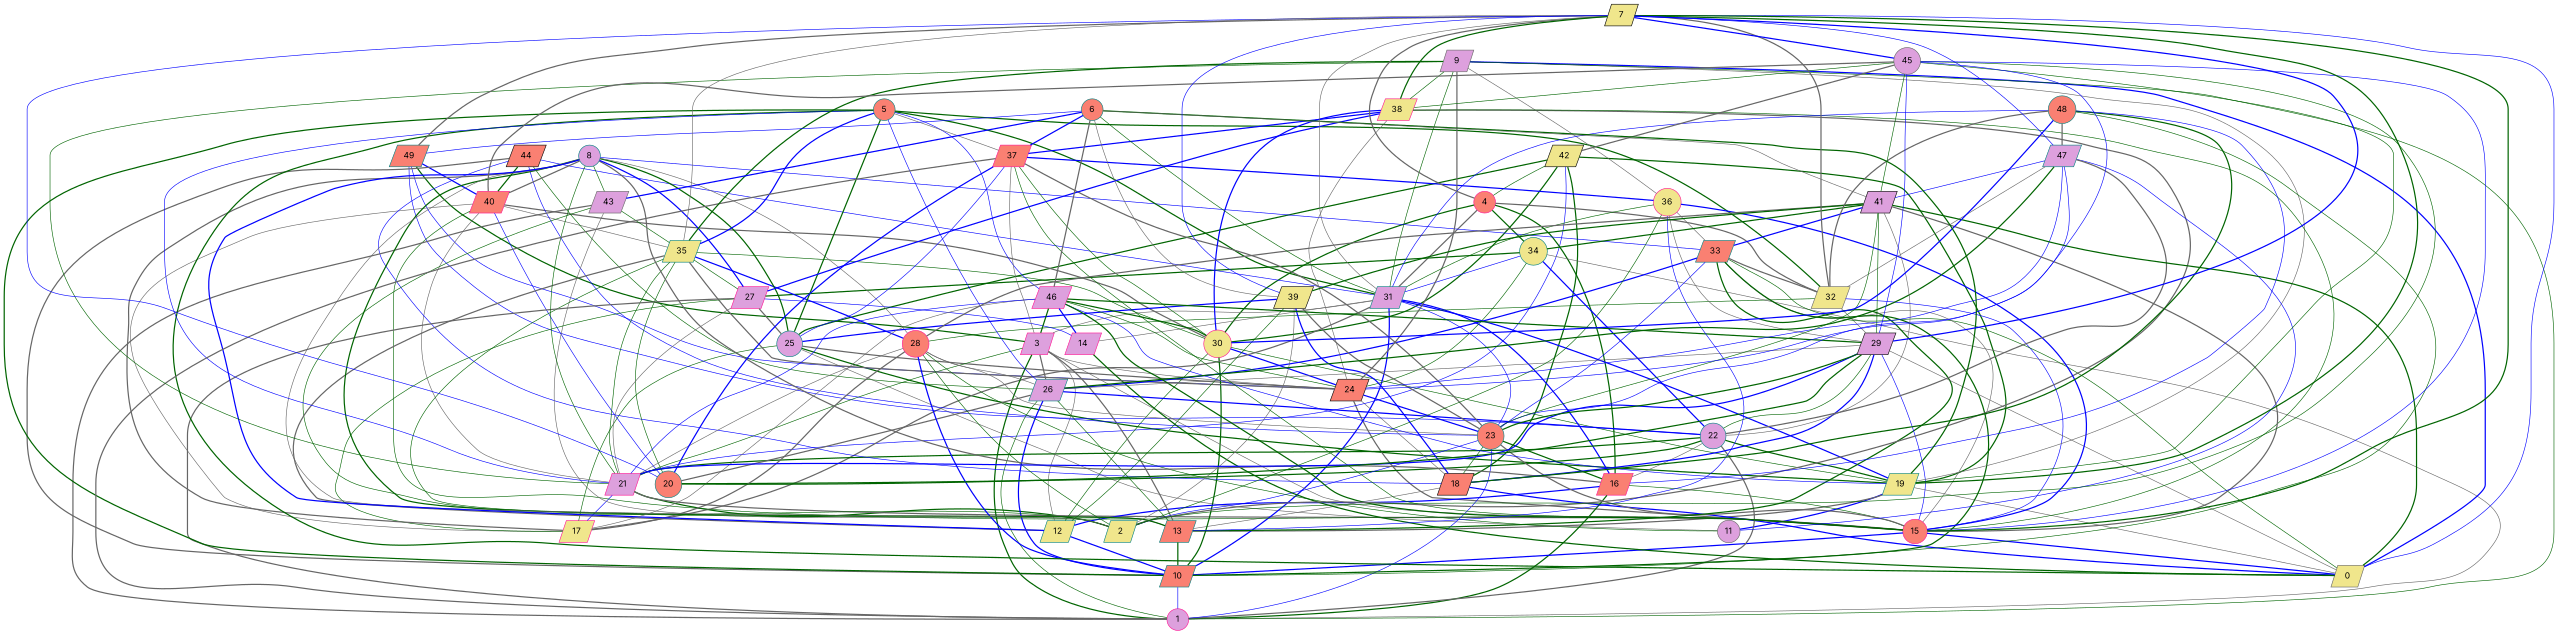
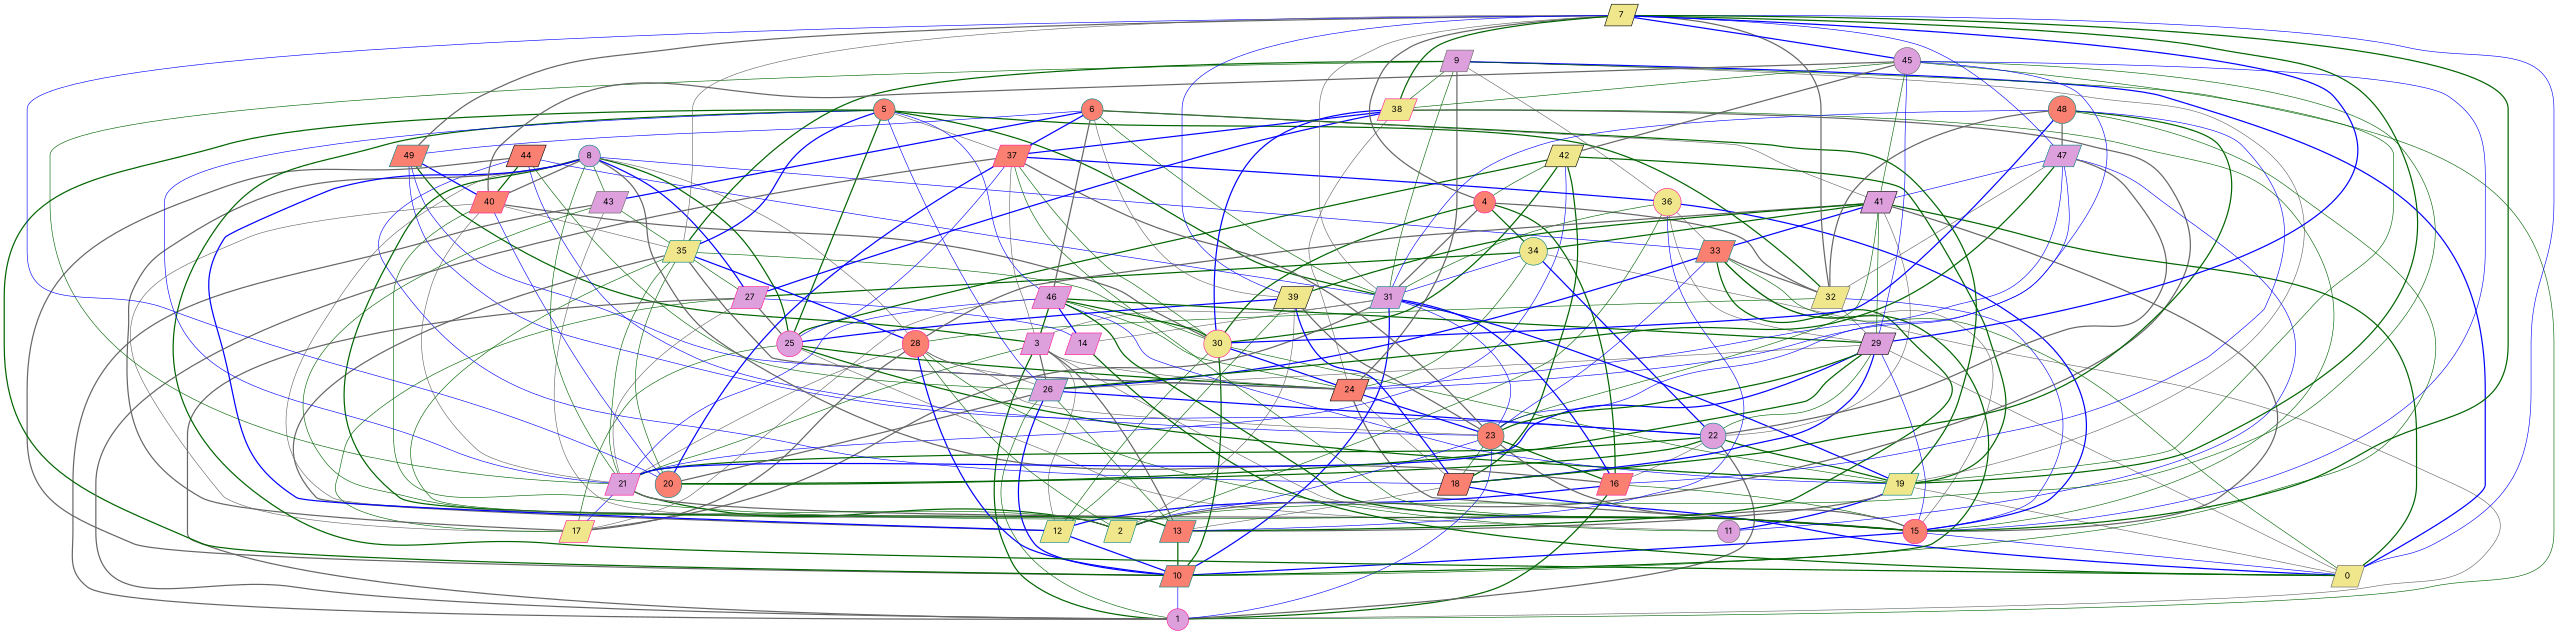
node "25": color teal -> deeppink
edge "25" -- "24": color gray40 -> darkgreen
edge "15" -- "0": style bold -> solid
